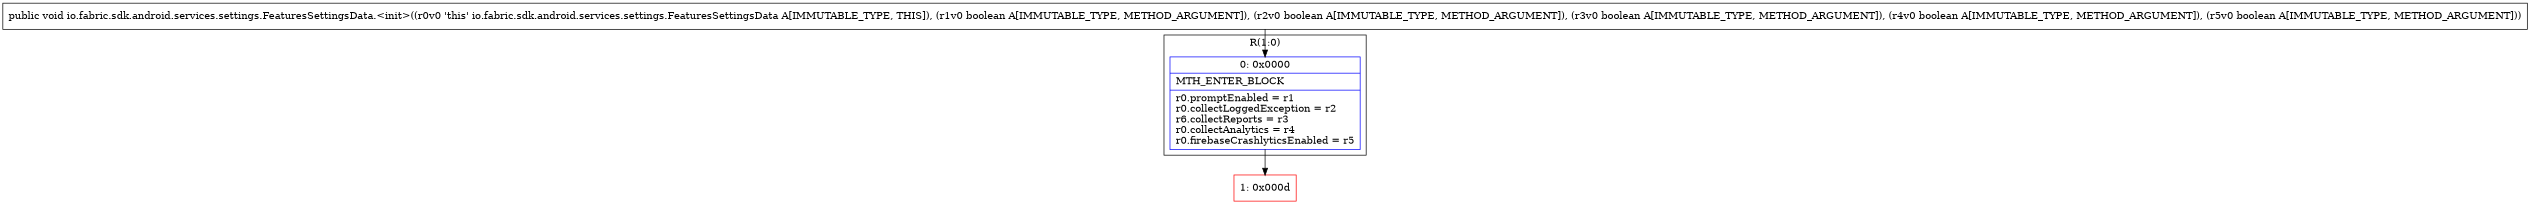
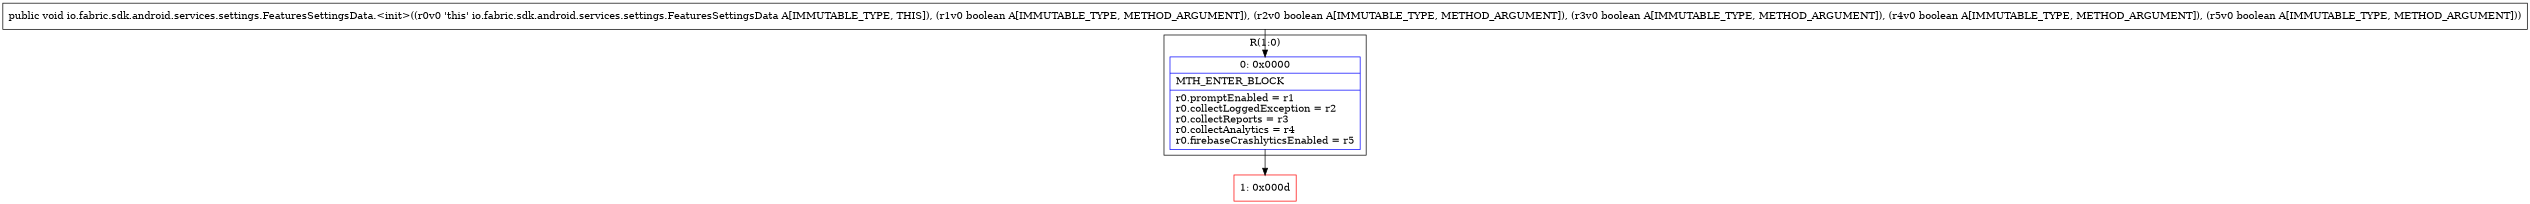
node "0: 0x0000": text "r6.collectReports = r3" -> "r0.collectReports = r3"
